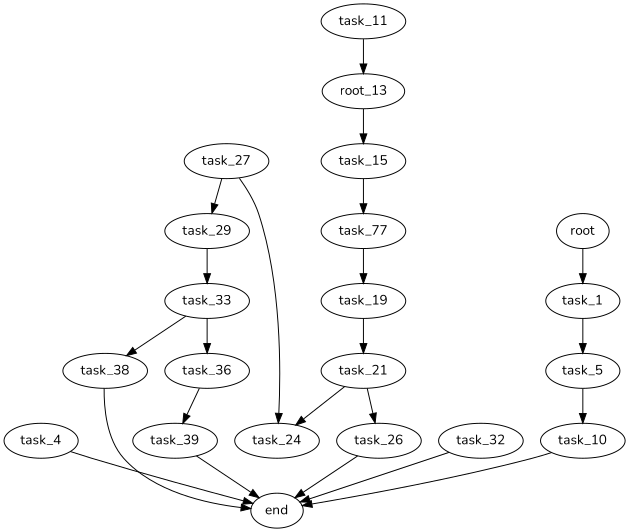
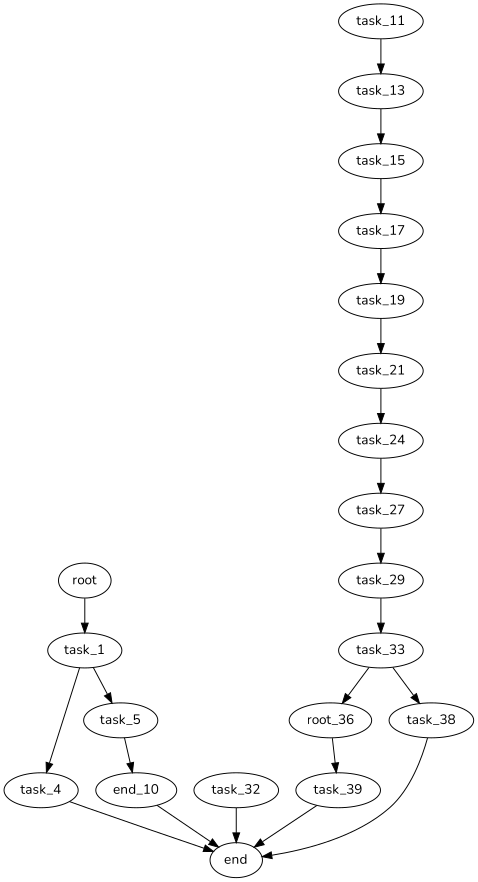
node "root_13": label "root_13" -> "task_13"
node "task_77": label "task_77" -> "task_17"
edge "task_27" -> "task_24": reversed
node "task_36": label "task_36" -> "root_36"
node "task_26": removed
node "task_10": label "task_10" -> "end_10"
edge "task_1" -> "task_4": added
